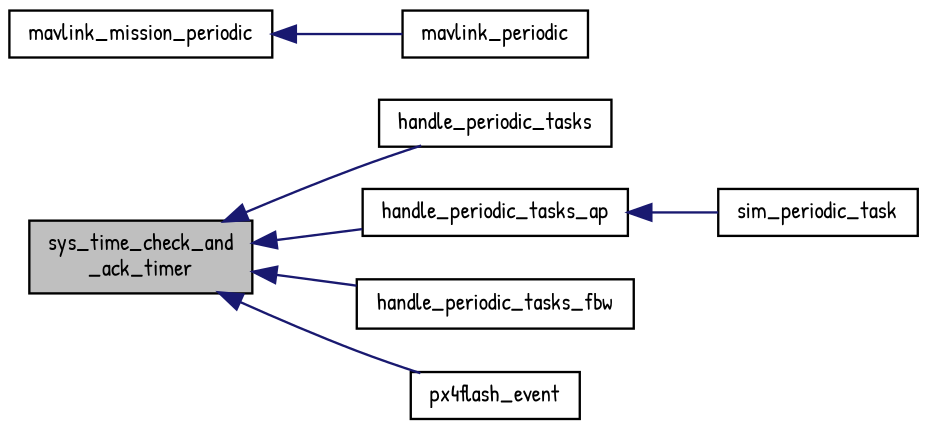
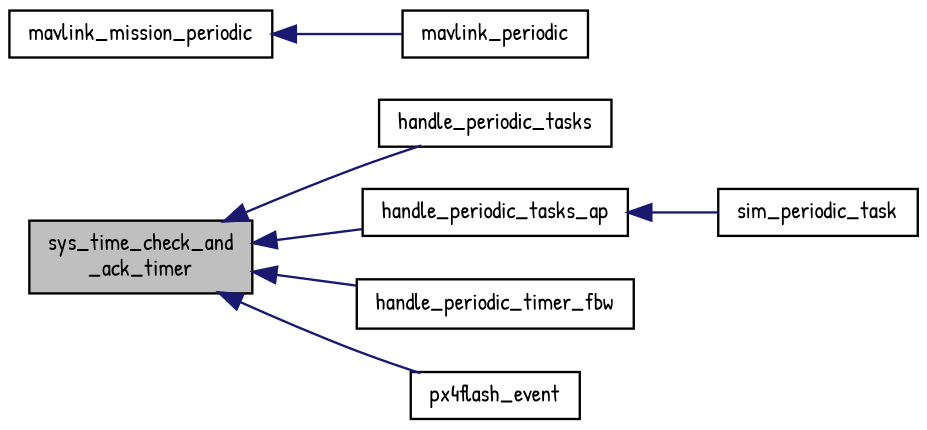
node "handle_periodic_tasks_fbw": label "handle_periodic_tasks_fbw" -> "handle_periodic_timer_fbw"
